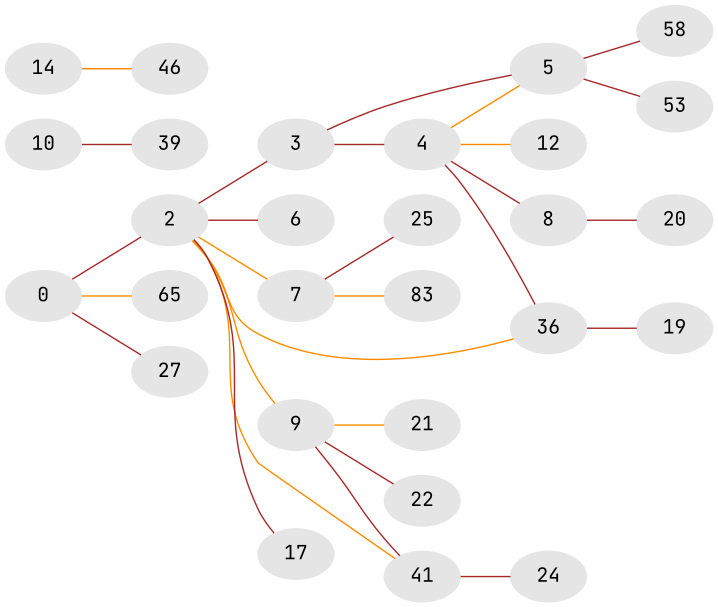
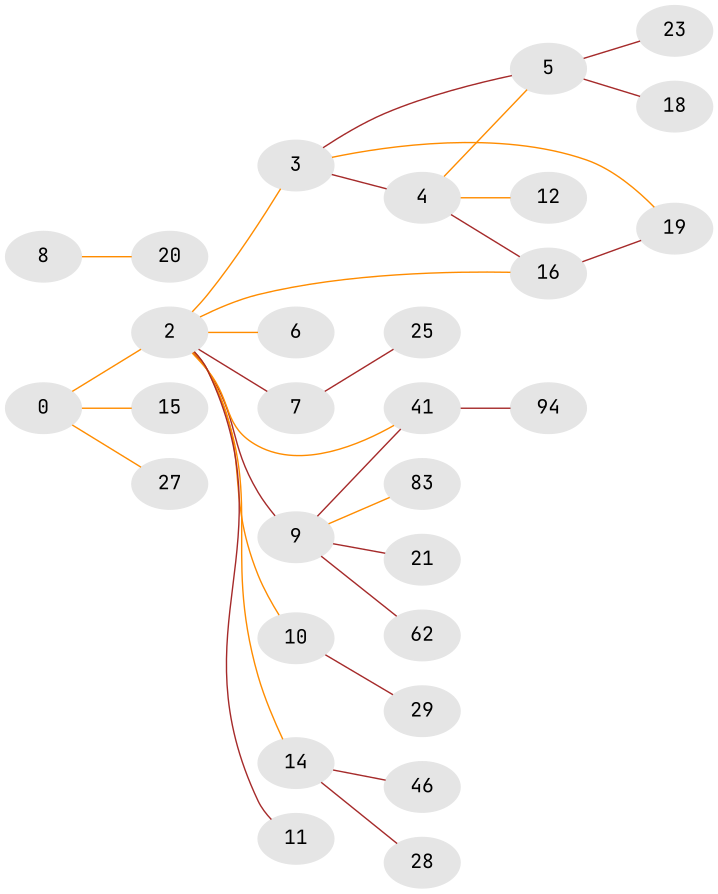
node "58": label "58" -> "18"
edge "14" -- "46": color darkorange -> brown
node "53": label "53" -> "23"
node "39": label "39" -> "29"
edge "3" -- "19": added
edge "3" -- "2": color brown -> darkorange
edge "4" -- "8": removed
edge "2" -- "6": color brown -> darkorange
edge "8" -- "20": color brown -> darkorange
edge "2" -- "0": color brown -> darkorange
edge "2" -- "7": color darkorange -> brown
node "65": label "65" -> "15"
edge "7" -- "83": now "9" -- "83"
node "36": label "36" -> "16"
edge "0" -- "27": color brown -> darkorange
edge "2" -- "9": color darkorange -> brown
edge "9" -- "21": color darkorange -> brown
edge "2" -- "10": added
node "22": label "22" -> "62"
node "17": label "17" -> "11"
node "24": label "24" -> "94"
edge "2" -- "14": added
node "28": added
